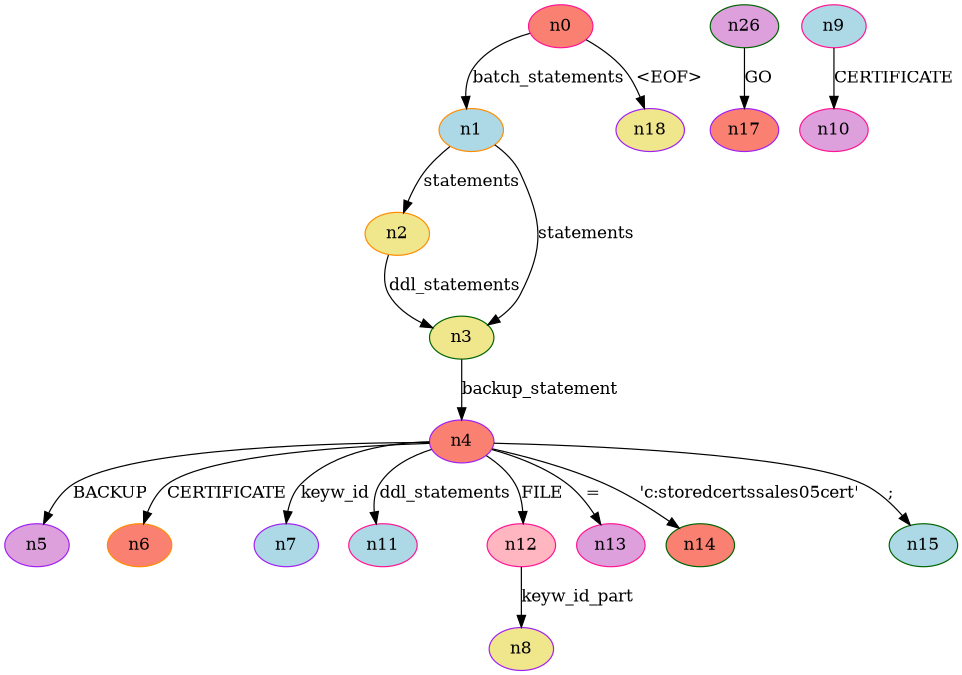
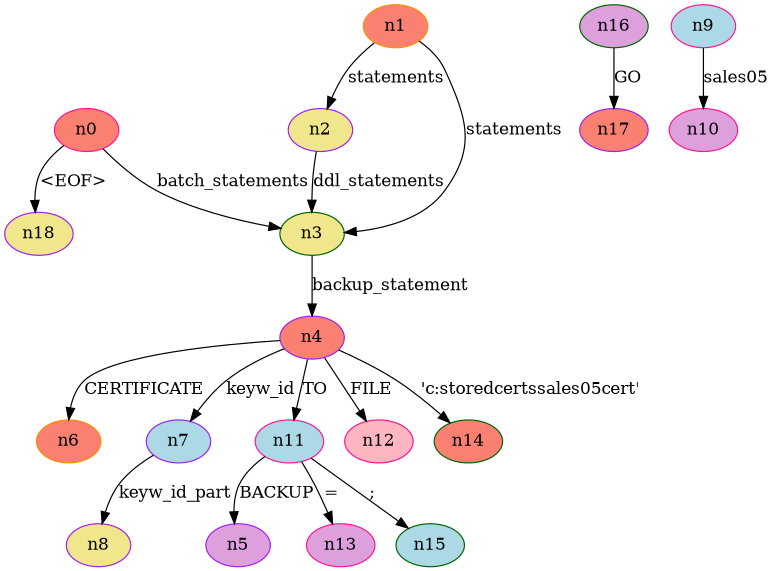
node "n26": label "n26" -> "n16"
edge "n0" -> "n1": now "n0" -> "n3"
edge "n9" -> "n10": label "CERTIFICATE" -> "sales05"
node "n1": fillcolor lightblue -> salmon
node "n2": color darkorange -> purple
edge "n4" -> "n5": now "n11" -> "n5"
edge "n4" -> "n15": now "n11" -> "n15"
edge "n4" -> "n13": now "n11" -> "n13"
edge "n4" -> "n11": label "ddl_statements" -> "TO"
edge "n12" -> "n8": now "n7" -> "n8"
